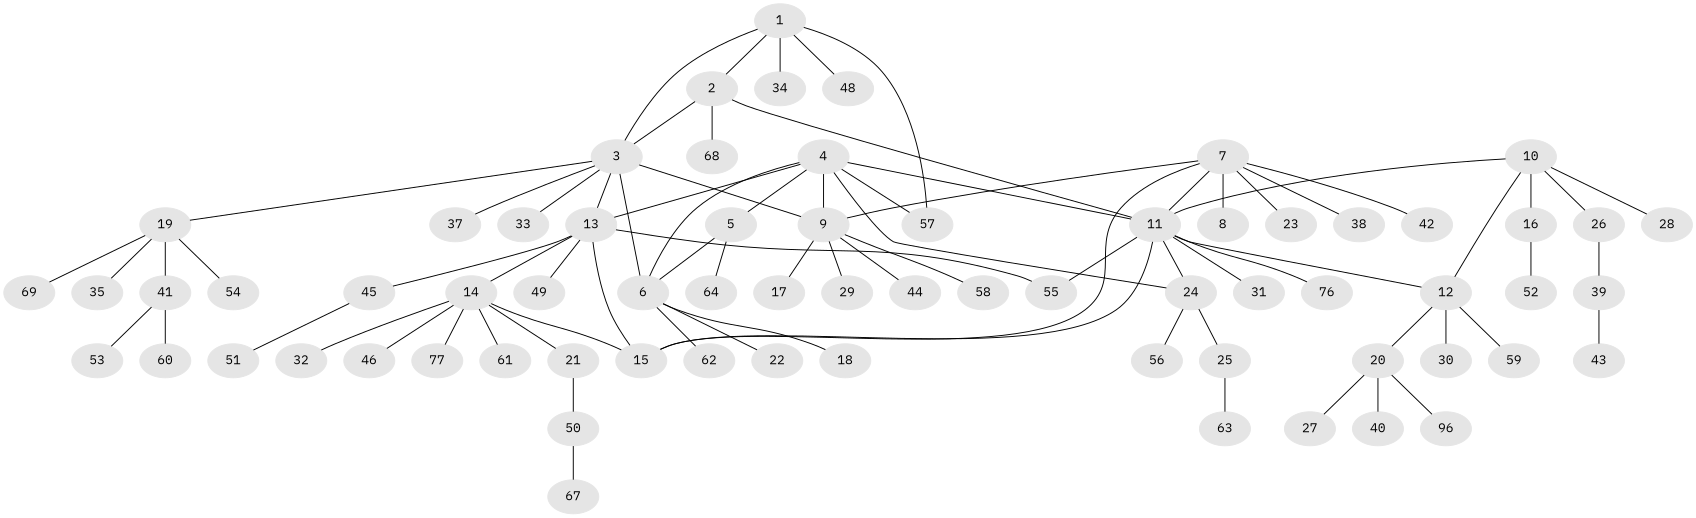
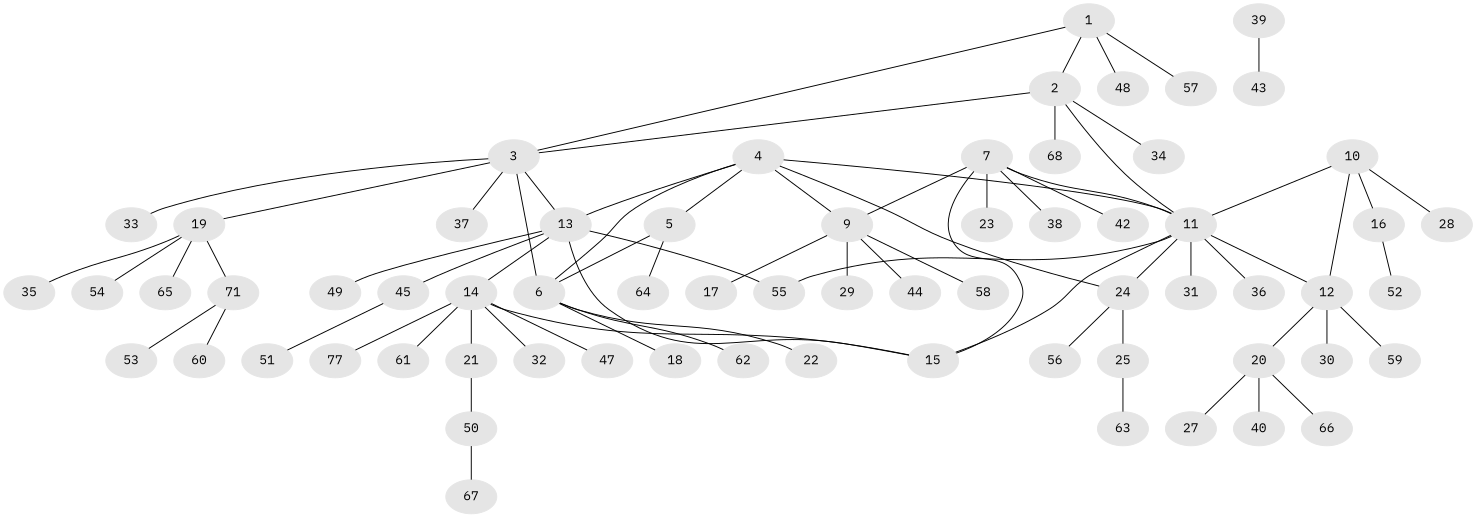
edge "1" -- "34": now "2" -- "34"
edge "4" -- "57": removed
edge "3" -- "9": removed
node "8": removed
node "26": removed
node "69": label "69" -> "65"
node "41": label "41" -> "71"
node "76": label "76" -> "36"
node "46": label "46" -> "47"
node "96": label "96" -> "66"
